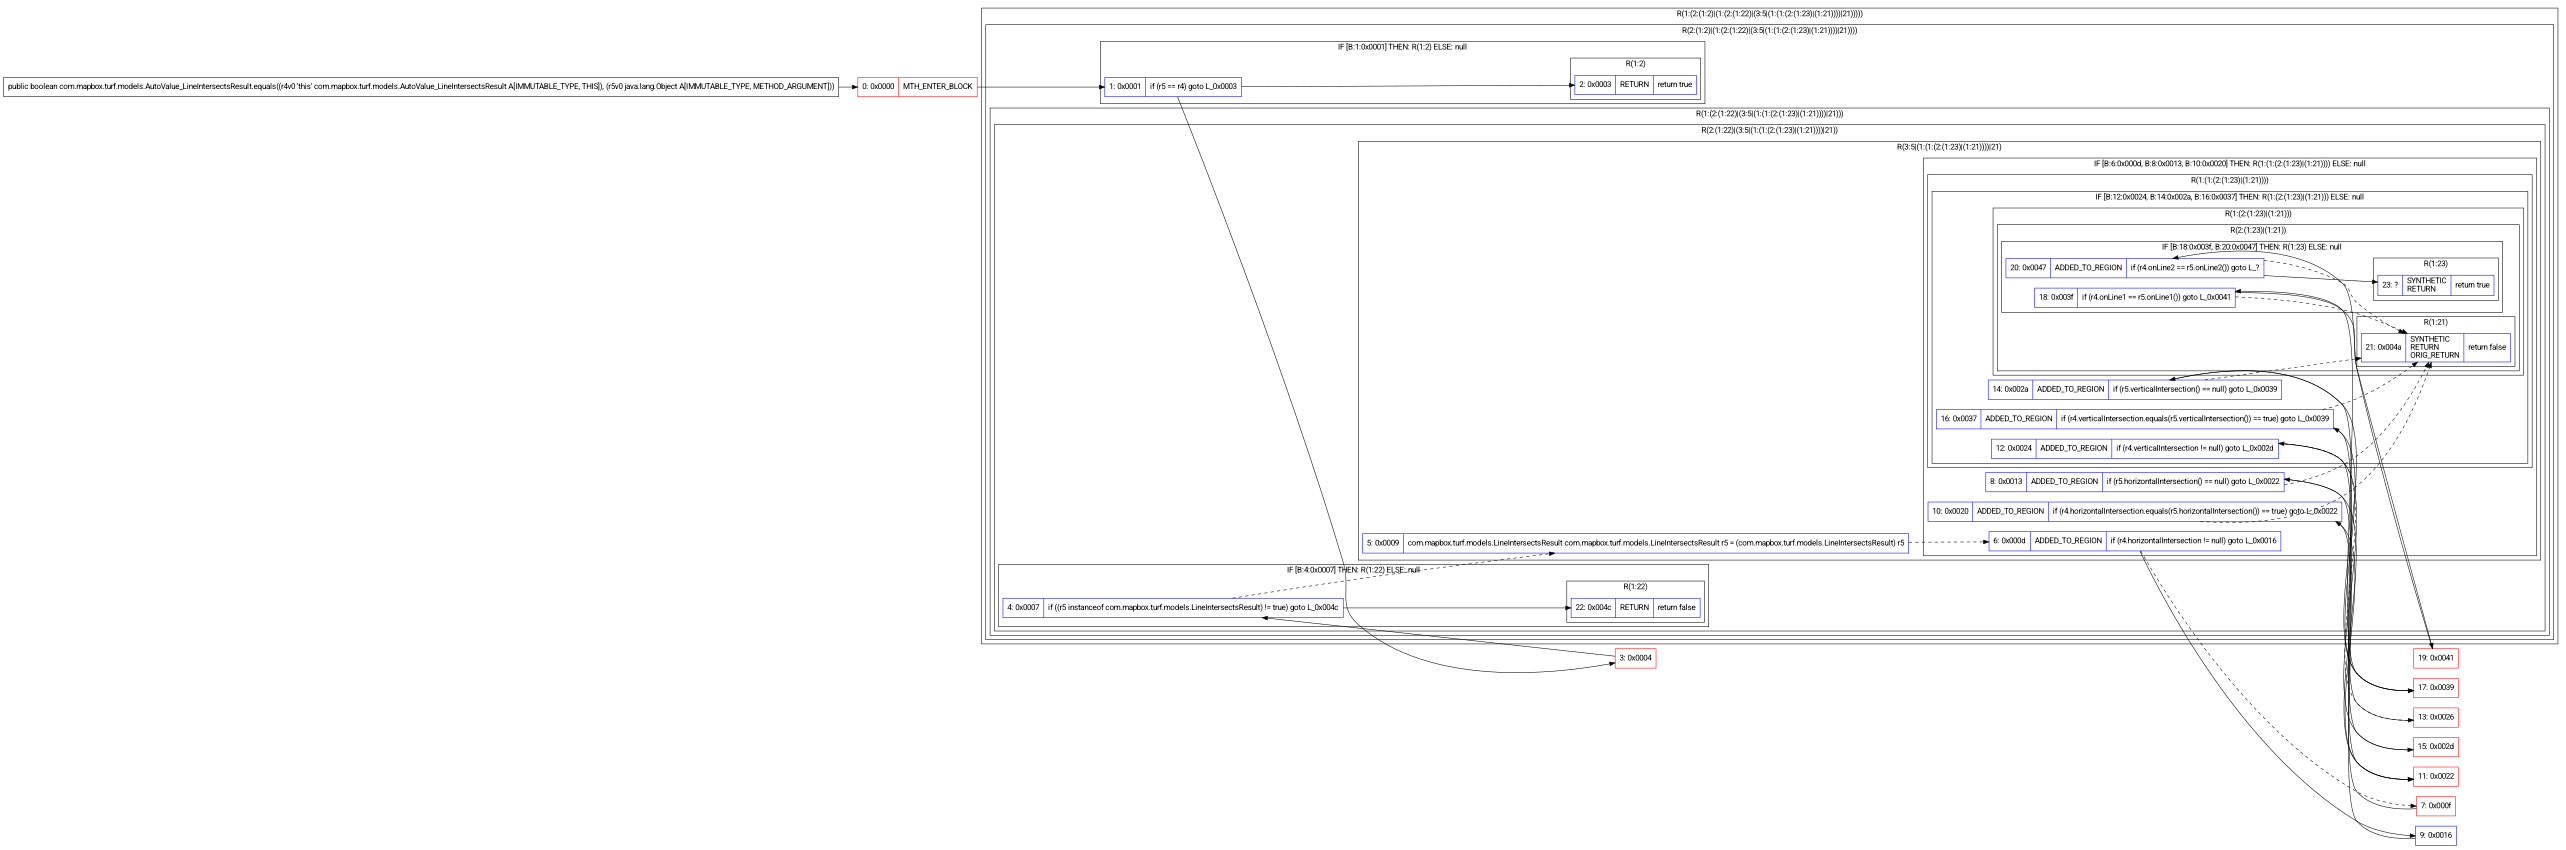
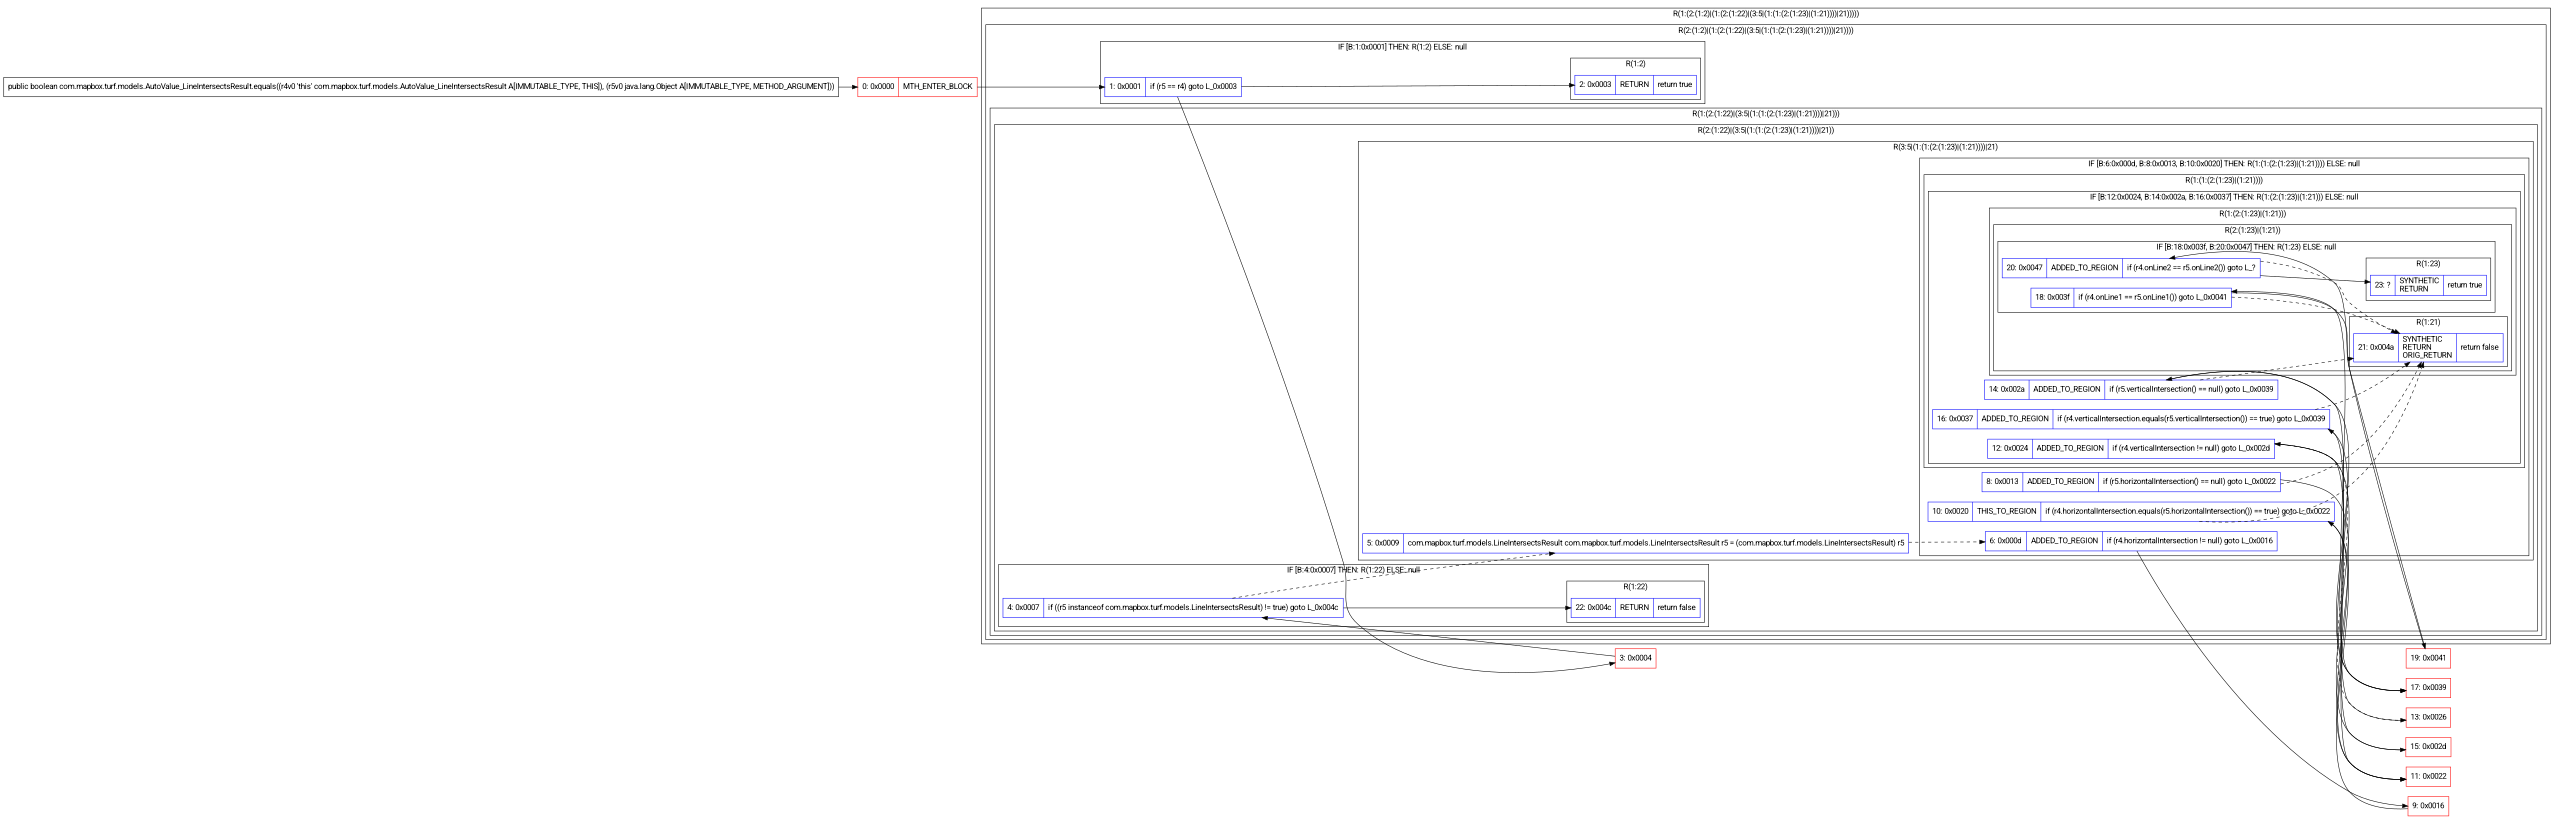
node "10: 0x0020": text "ADDED_TO_REGION" -> "THIS_TO_REGION"
node "7: 0x000f": removed
node "9: 0x0016": color blue -> red
